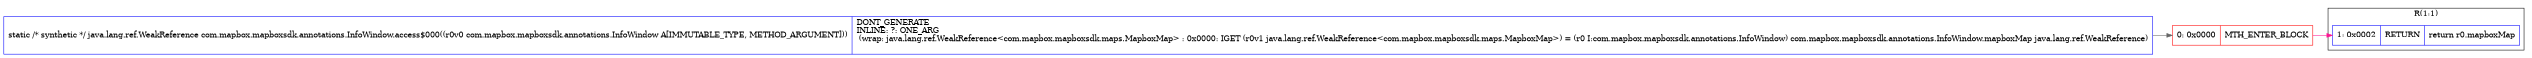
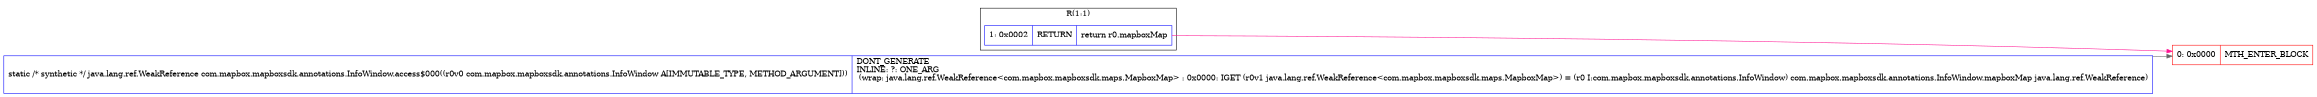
edge "0: 0x0000" -> "1: 0x0002": reversed
